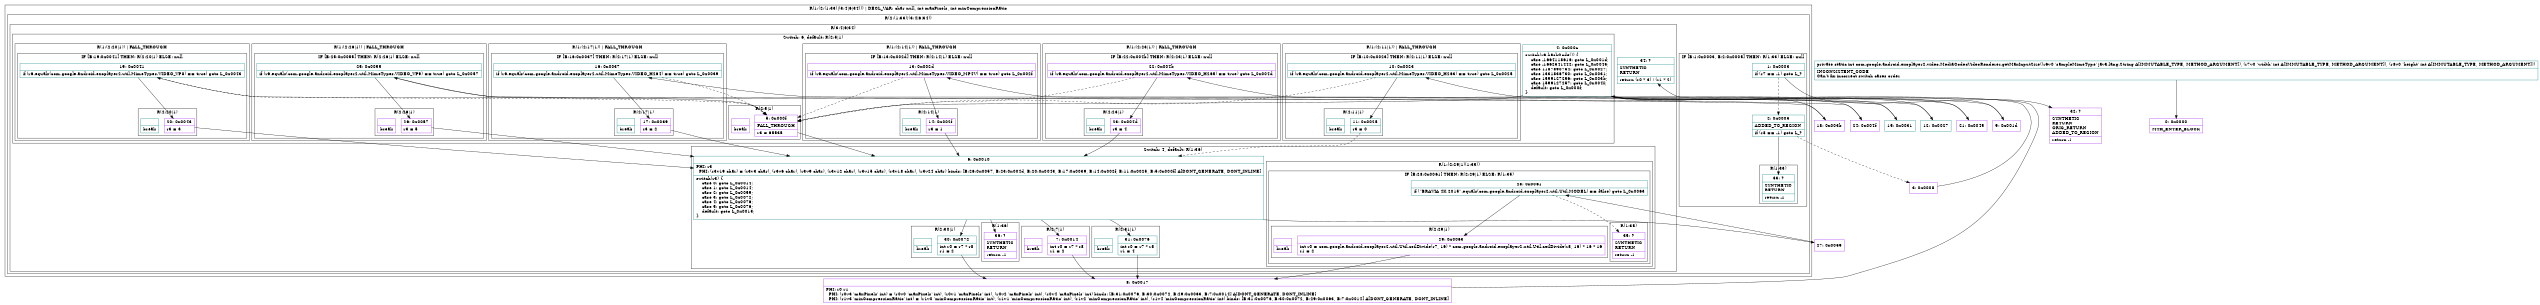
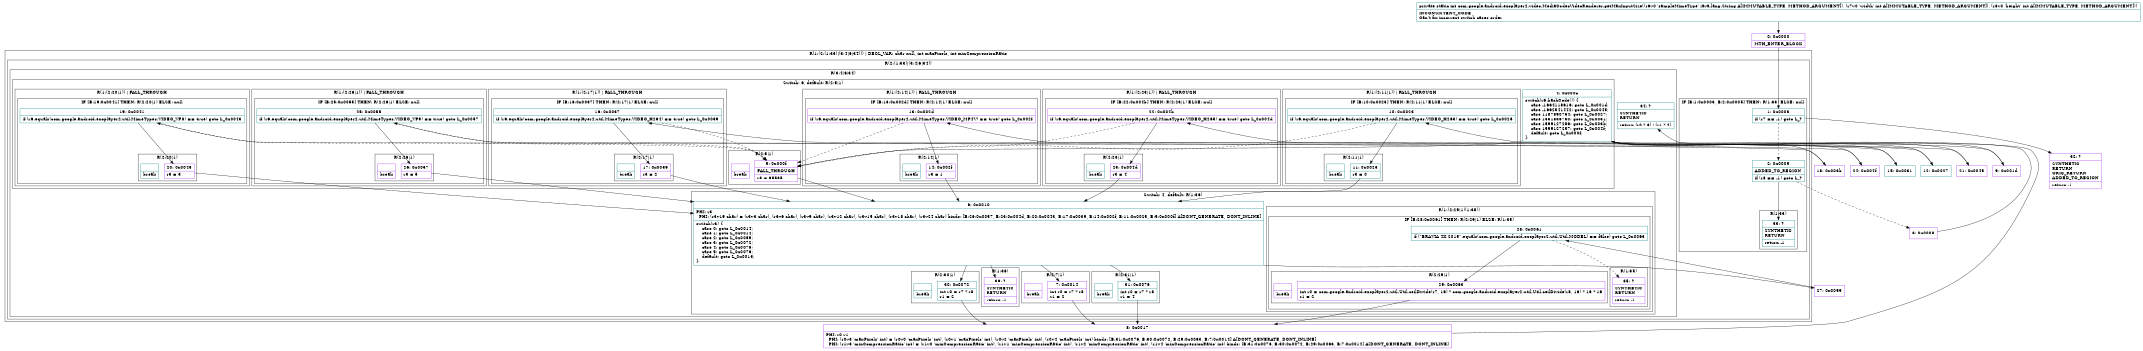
edge "0: 0x0000" -> "1: 0x0003": added
edge "25: 0x0055" -> "5: 0x000f": style solid -> dashed
edge "11: 0x0025" -> "6: 0x0010": style dashed -> solid
